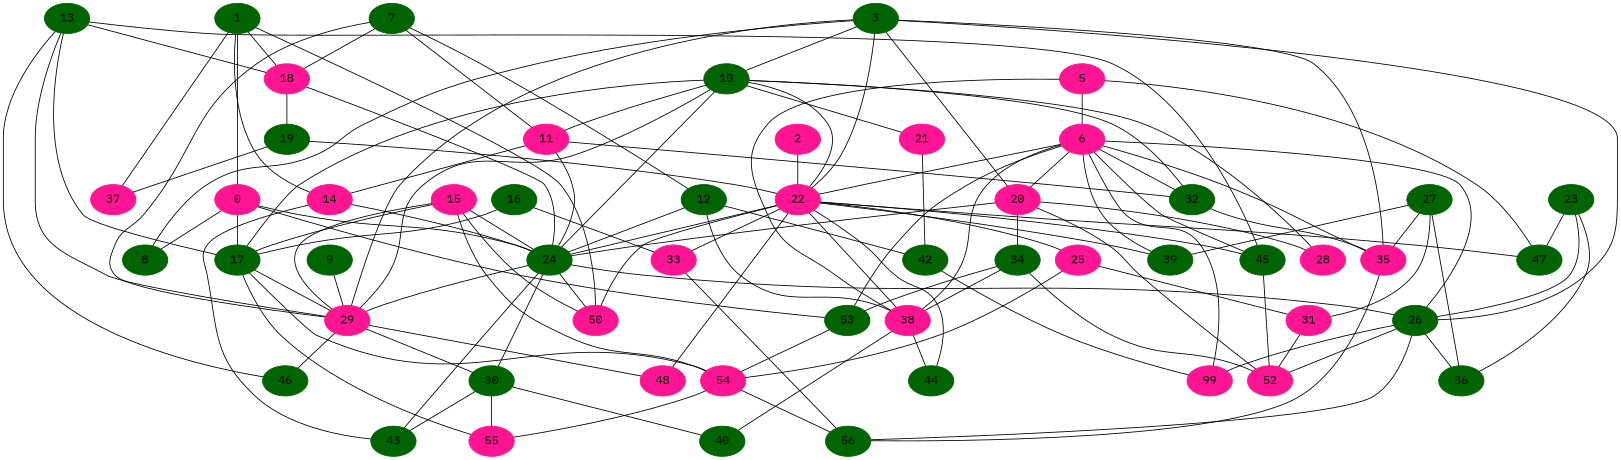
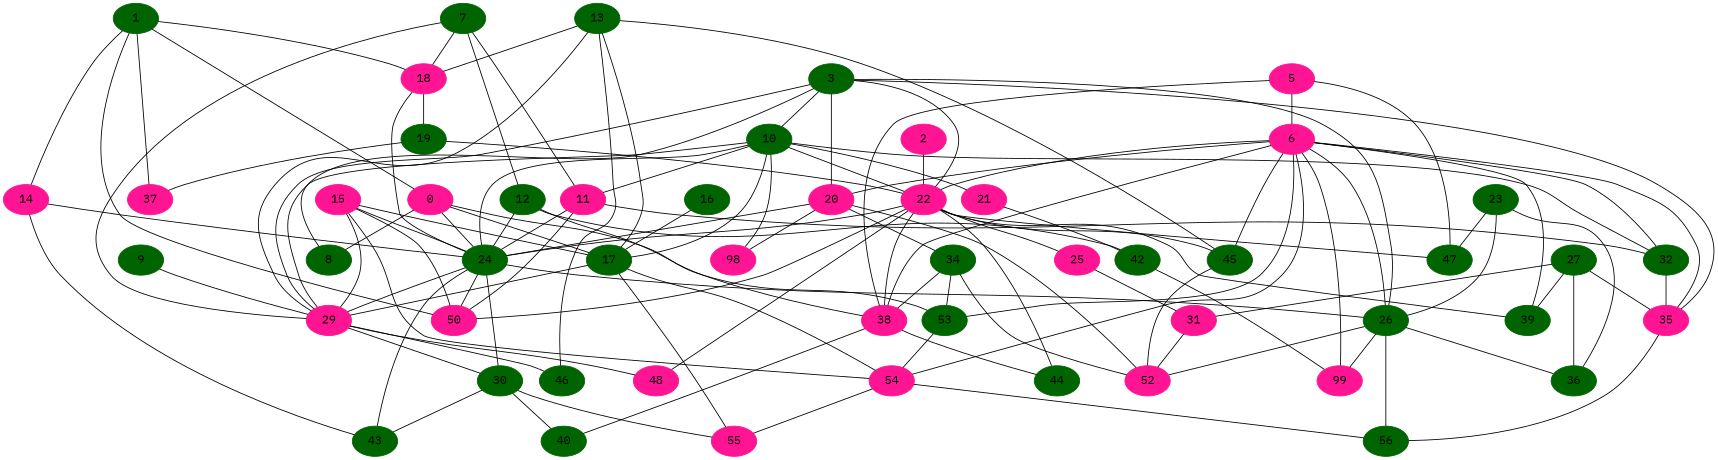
edge "11" -- "14": now "11" -- "50"
node "33": removed
node "28": label "28" -> "98"
edge "25" -- "54": now "6" -- "54"
